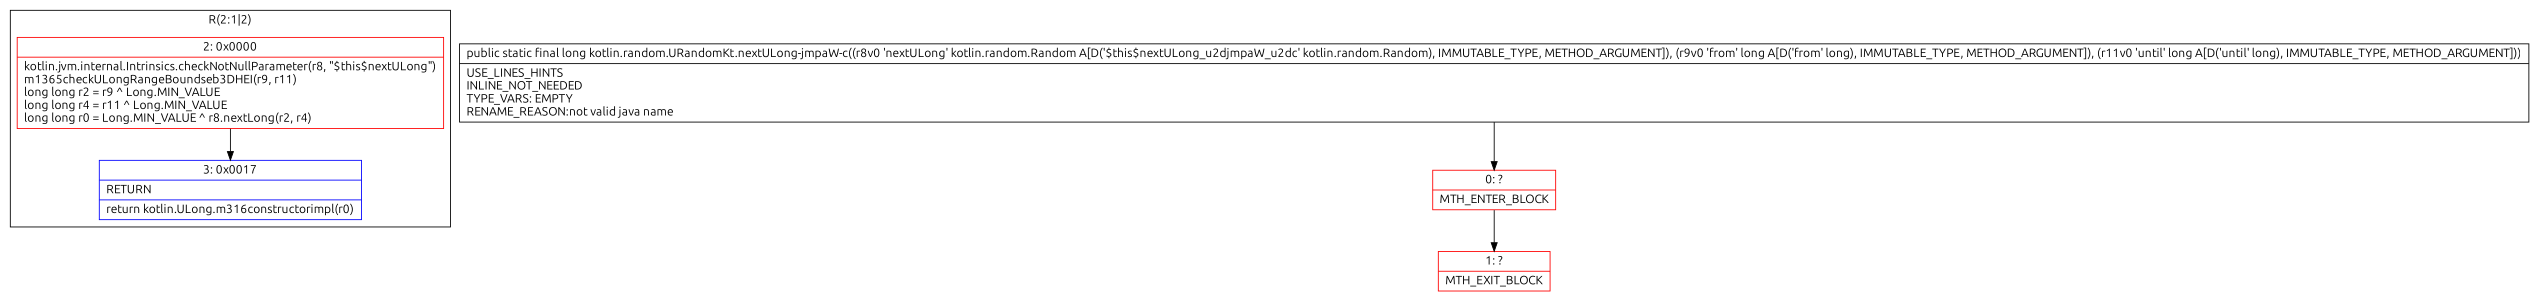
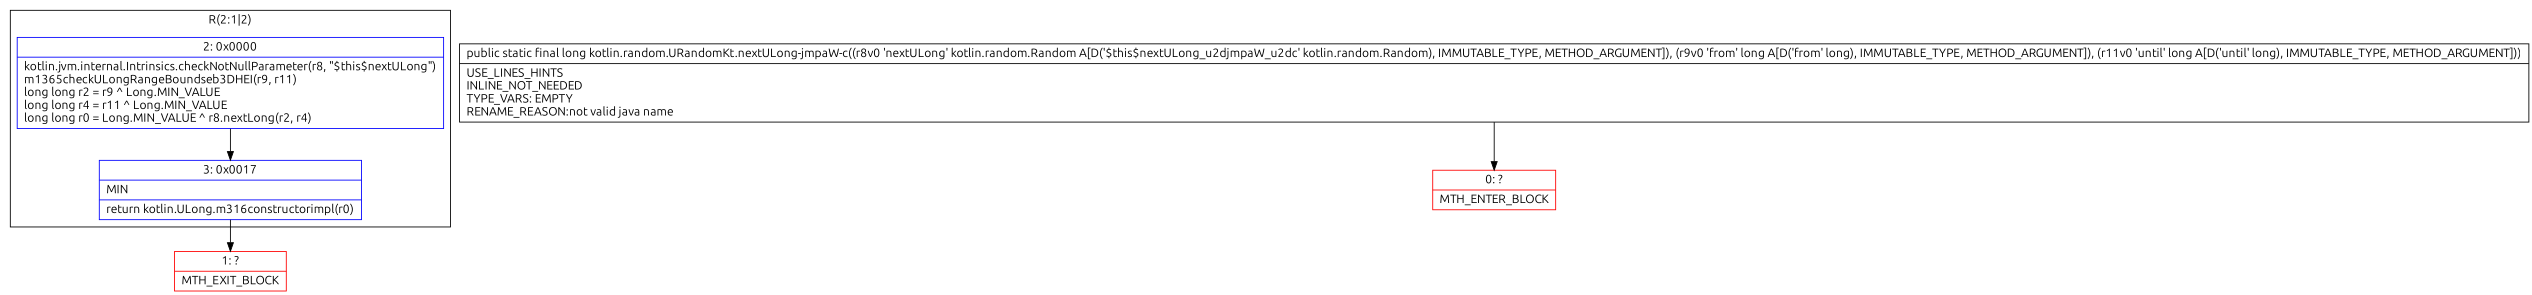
node "2: 0x0000": color red -> blue
node "3: 0x0017": text "RETURN" -> "MIN"
edge "0: ?" -> "1: ?": now "3: 0x0017" -> "1: ?"
